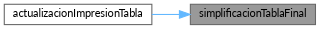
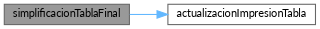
edge "actualizacionImpresionTabla" -> "simplificacionTablaFinal": reversed
